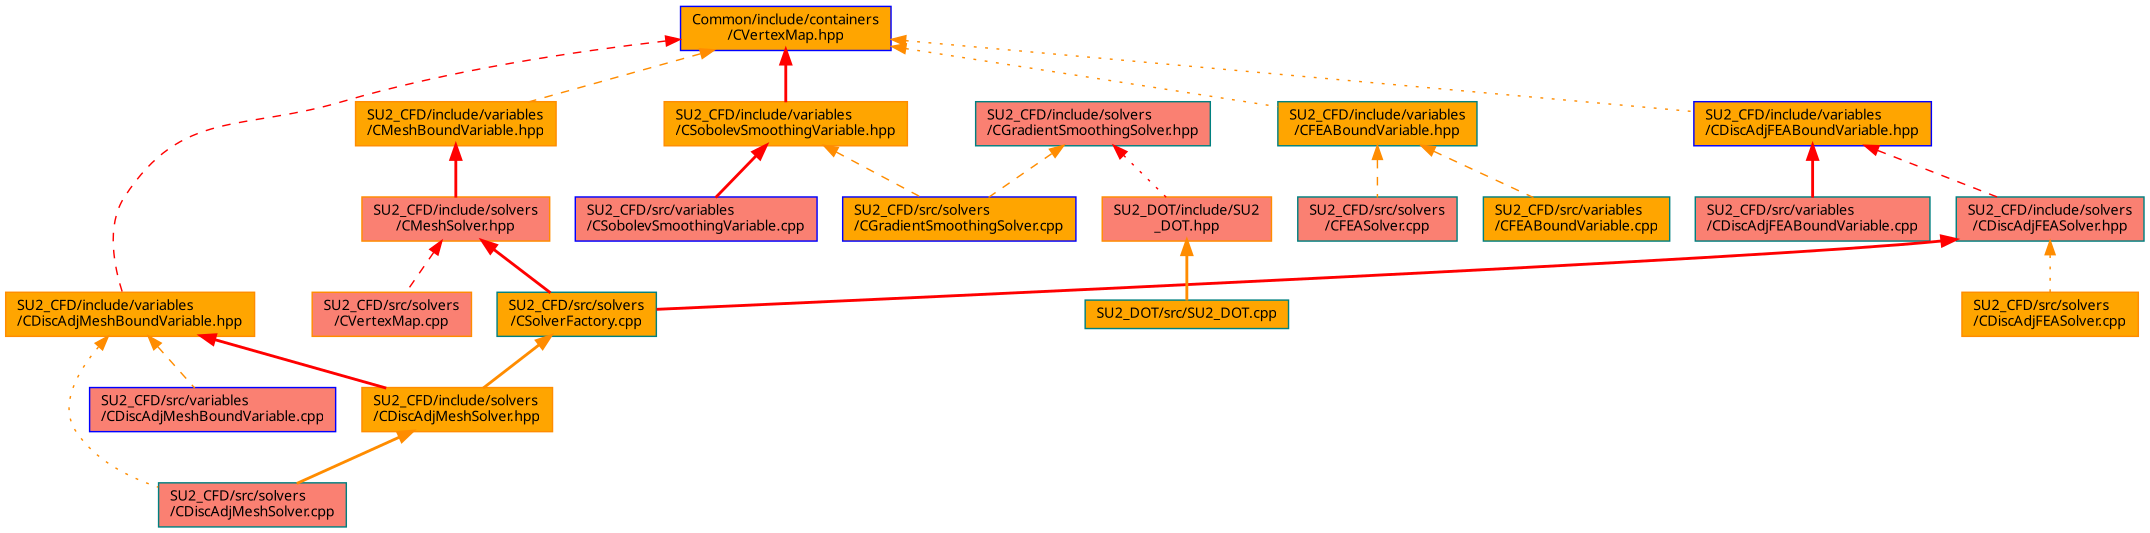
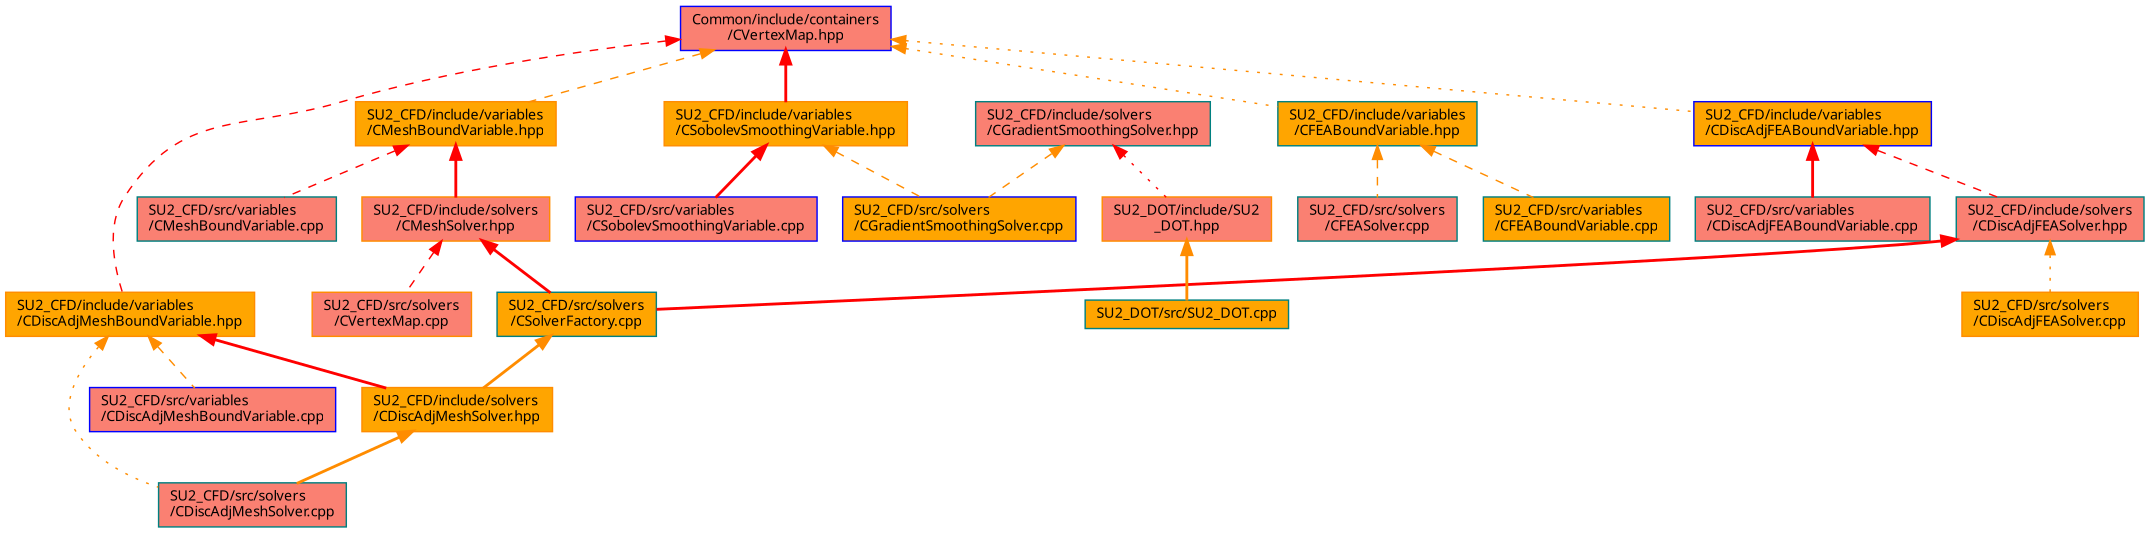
node "Common/include/containers /CVertexMap.hpp": fillcolor orange -> salmon
node "SU2_CFD/src/variables /CMeshBoundVariable.cpp": added
